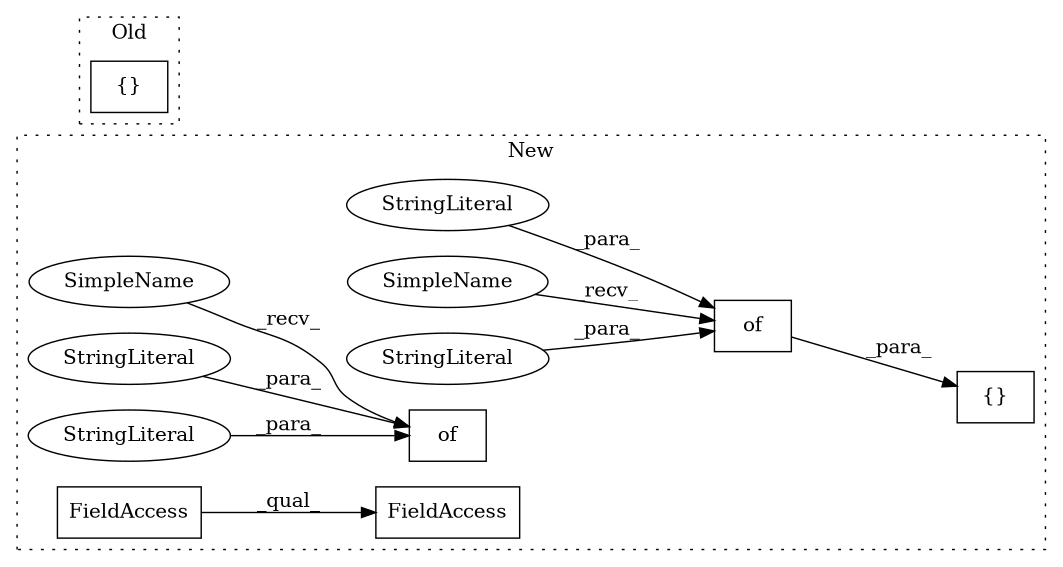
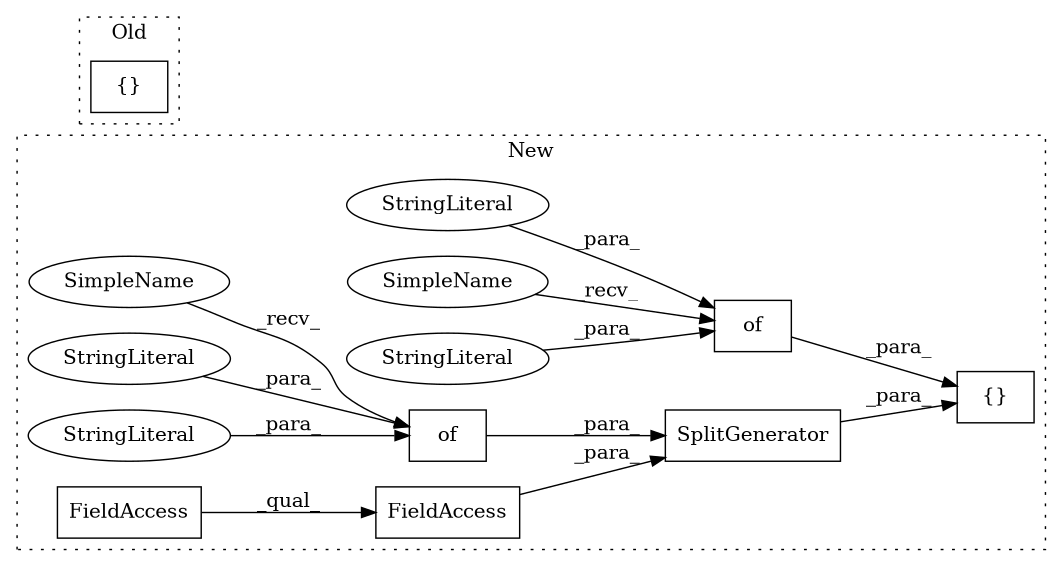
node "SplitGenerator": added
